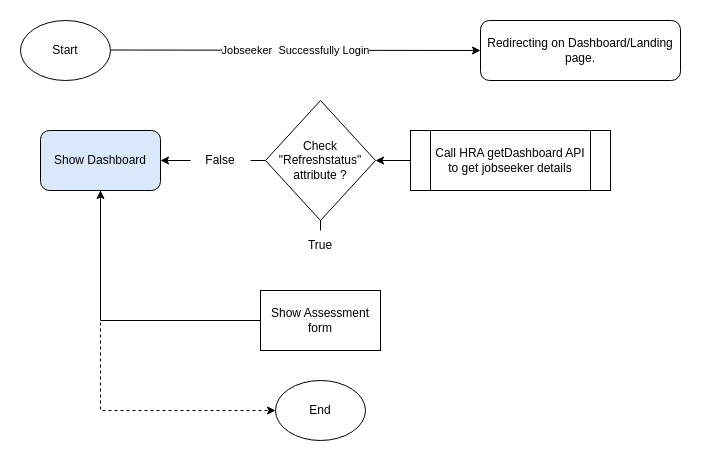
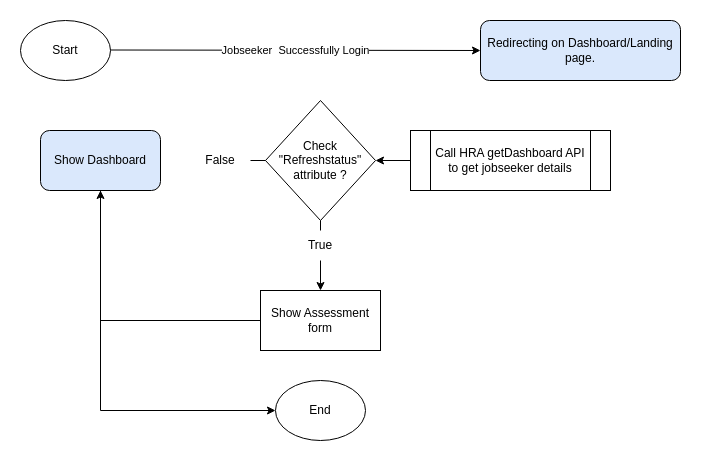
node "Redirecting on Dashboard/Landing page.": fillcolor #ffffff -> #dae8fc
edge "False" -> "Show Dashboard": removed
edge "True" -> "Show Assessment form": added
edge "Show Dashboard" -> "End": style dashed -> solid
